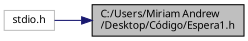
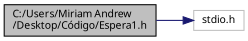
edge "stdio.h" -> "C:/Users/Miriam Andrew /Desktop/Código/Espera1.h": reversed
